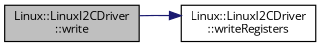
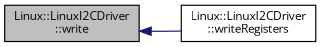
edge "Linux::LinuxI2CDriver ::write" -> "Linux::LinuxI2CDriver ::writeRegisters": reversed
